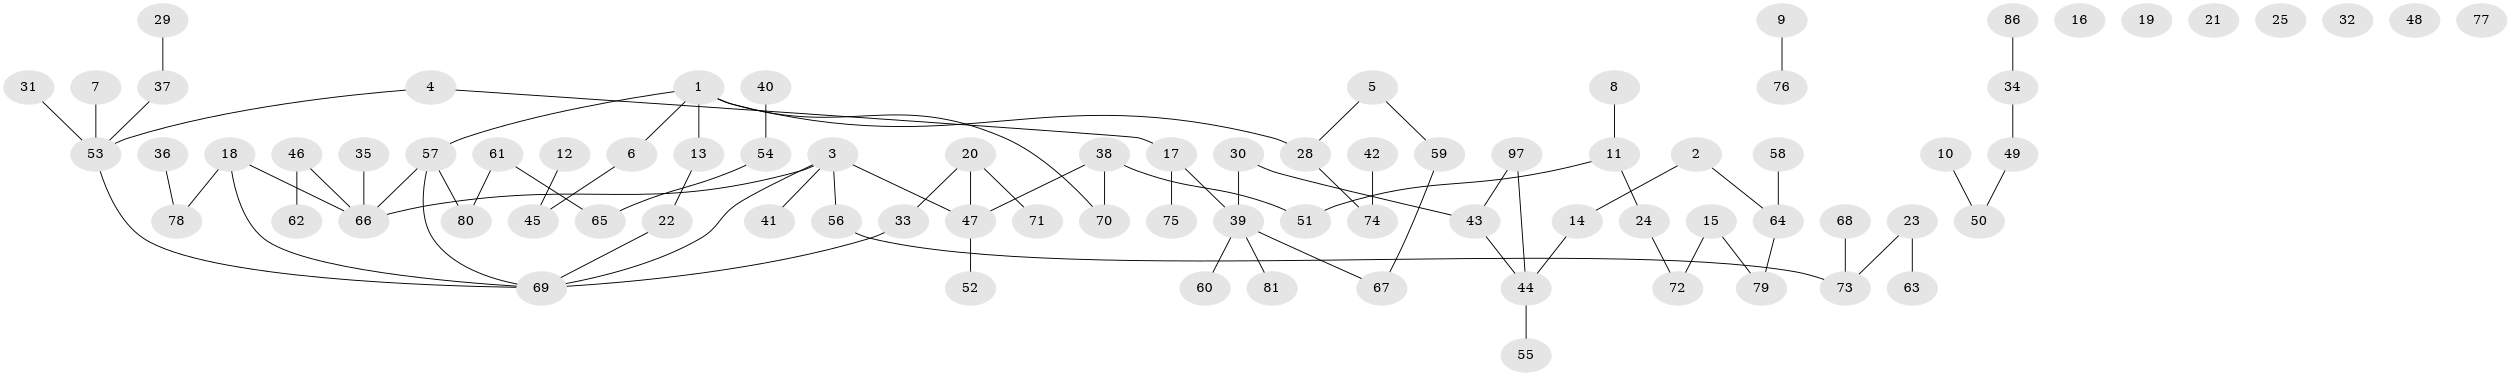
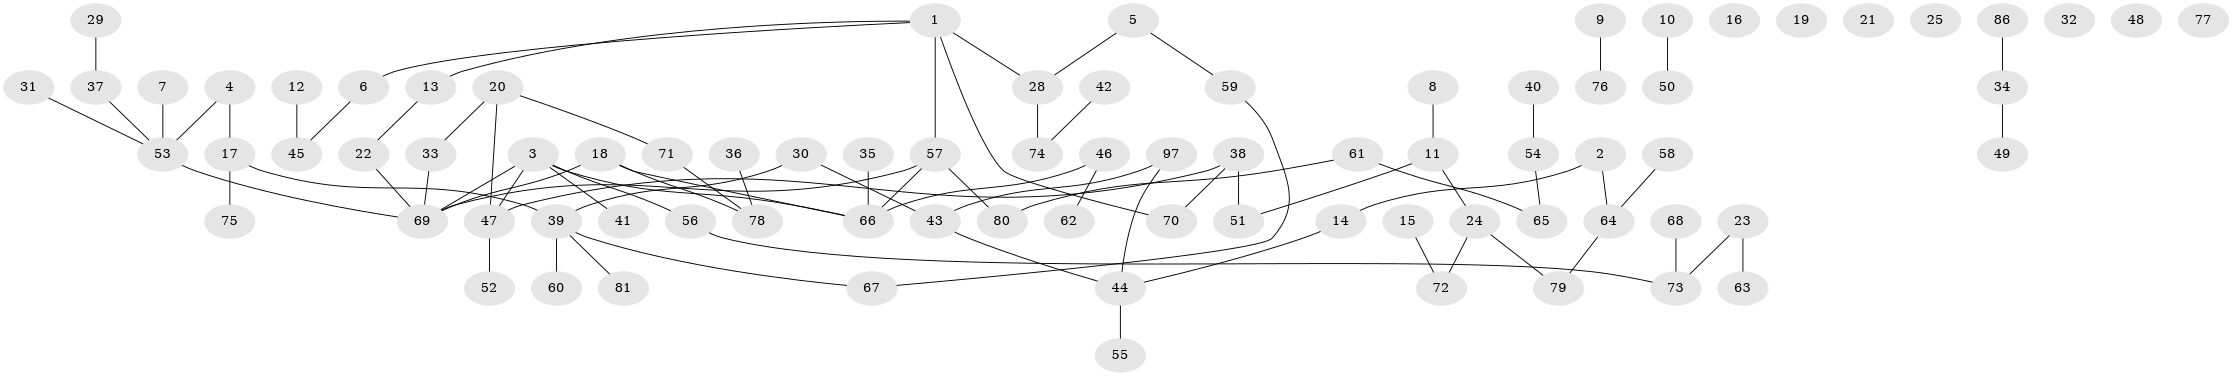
edge "71" -- "78": added
edge "49" -- "50": removed
edge "15" -- "79": now "24" -- "79"
